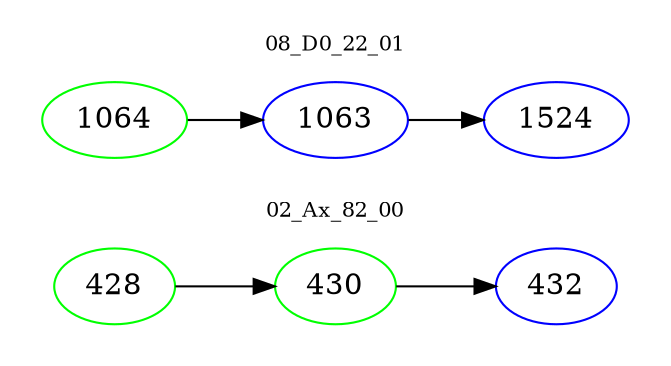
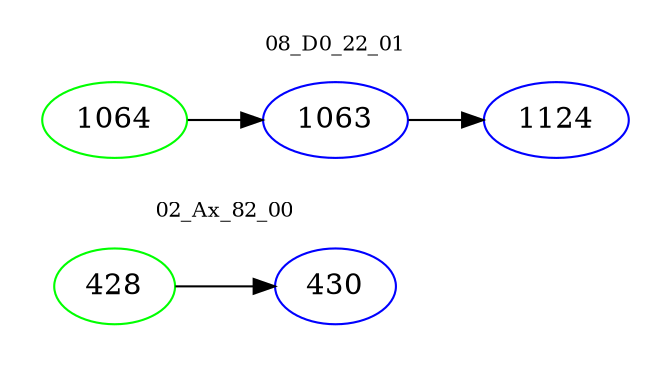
node "1524": label "1524" -> "1124"
node "430": color green -> blue
node "432": removed
